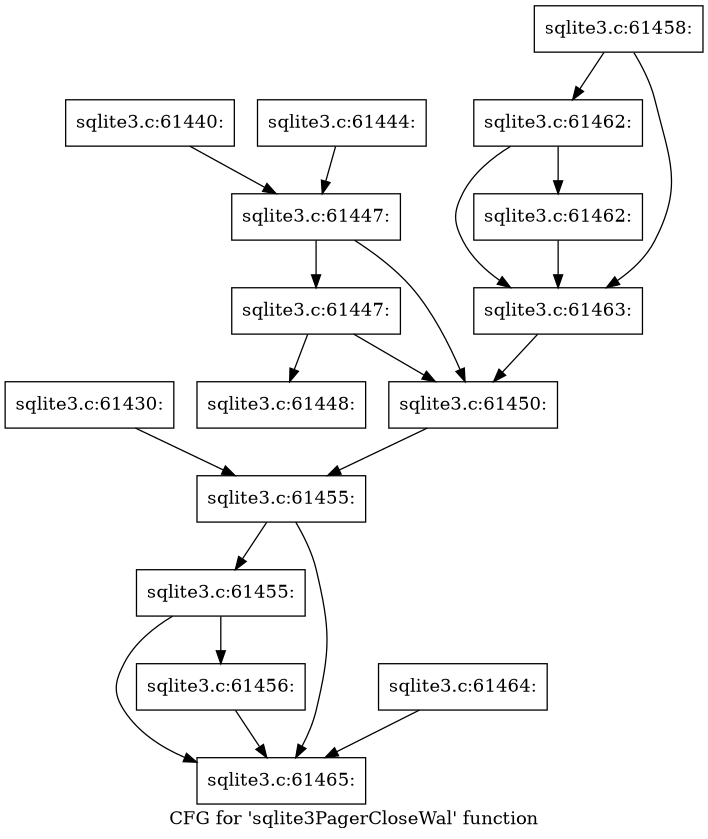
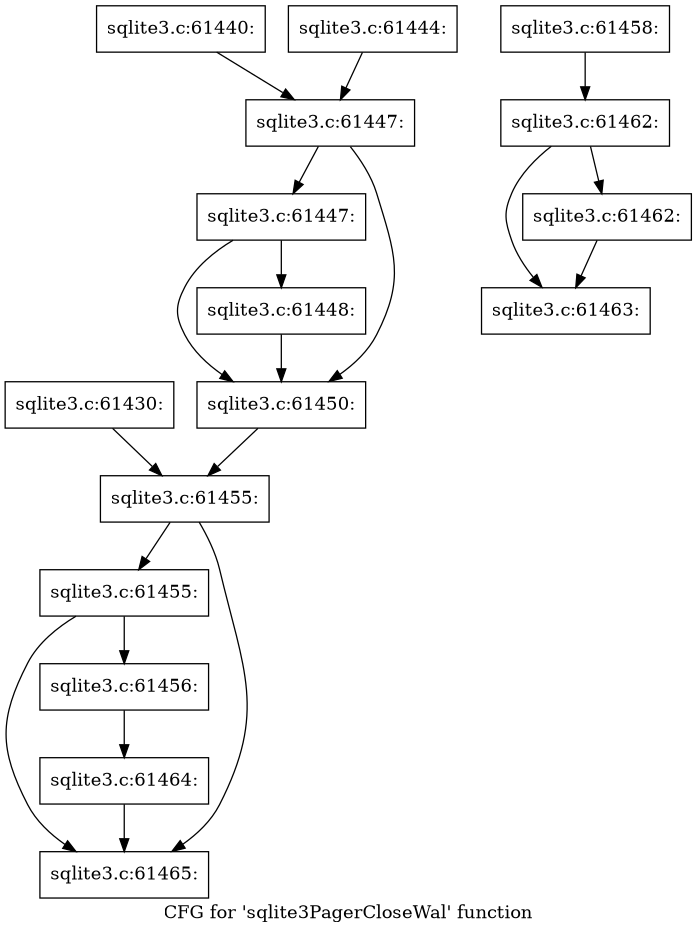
edge "sqlite3.c:61458:" -> "sqlite3.c:61463:": removed
edge "sqlite3.c:61463:" -> "sqlite3.c:61450:": now "sqlite3.c:61448:" -> "sqlite3.c:61450:"
edge "sqlite3.c:61456:" -> "sqlite3.c:61465:": now "sqlite3.c:61456:" -> "sqlite3.c:61464:"
